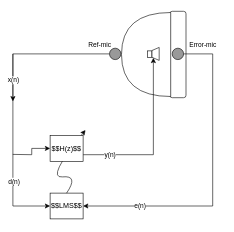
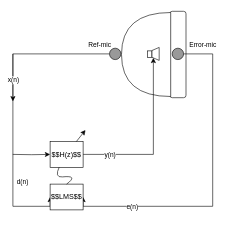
node "$$H(z)$$": moved (67, 148) -> (67, 154)
node "$$LMS$$": moved (67, 206) -> (67, 197)
